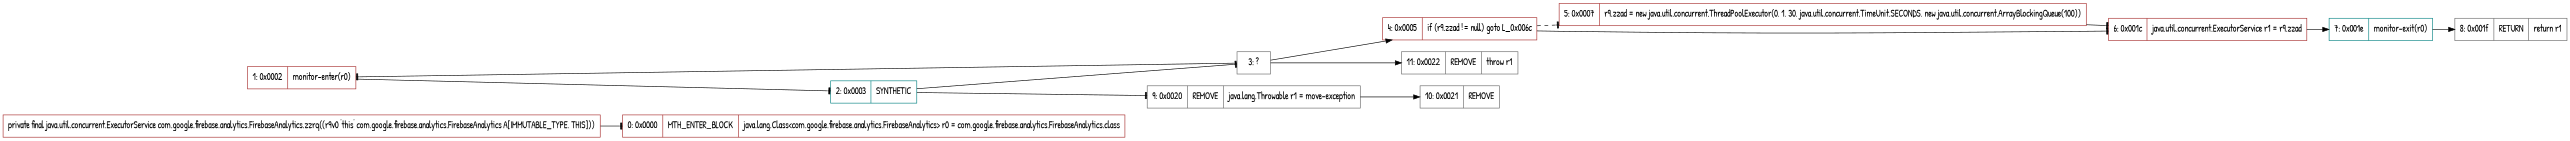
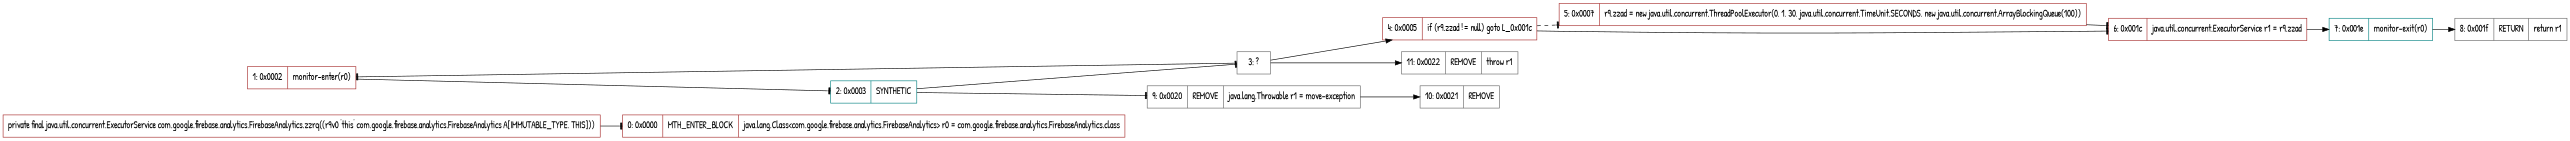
node "4: 0x0005": text "if (r9.zzad != null) goto L_0x006c" -> "if (r9.zzad != null) goto L_0x001c"
